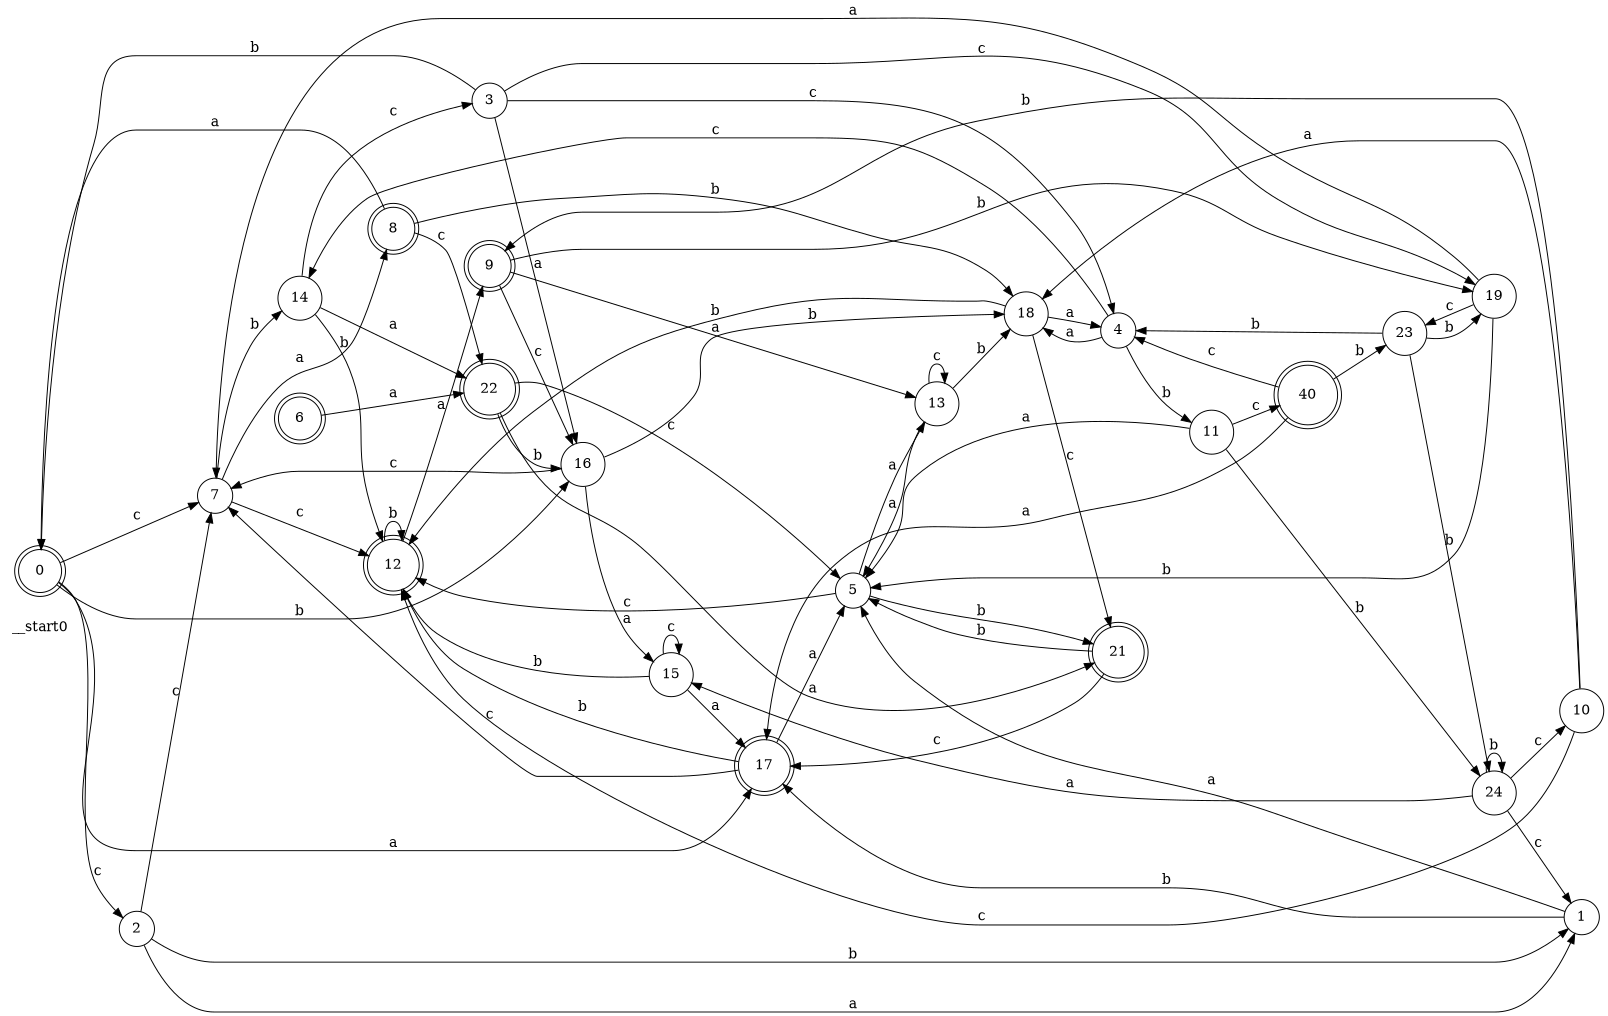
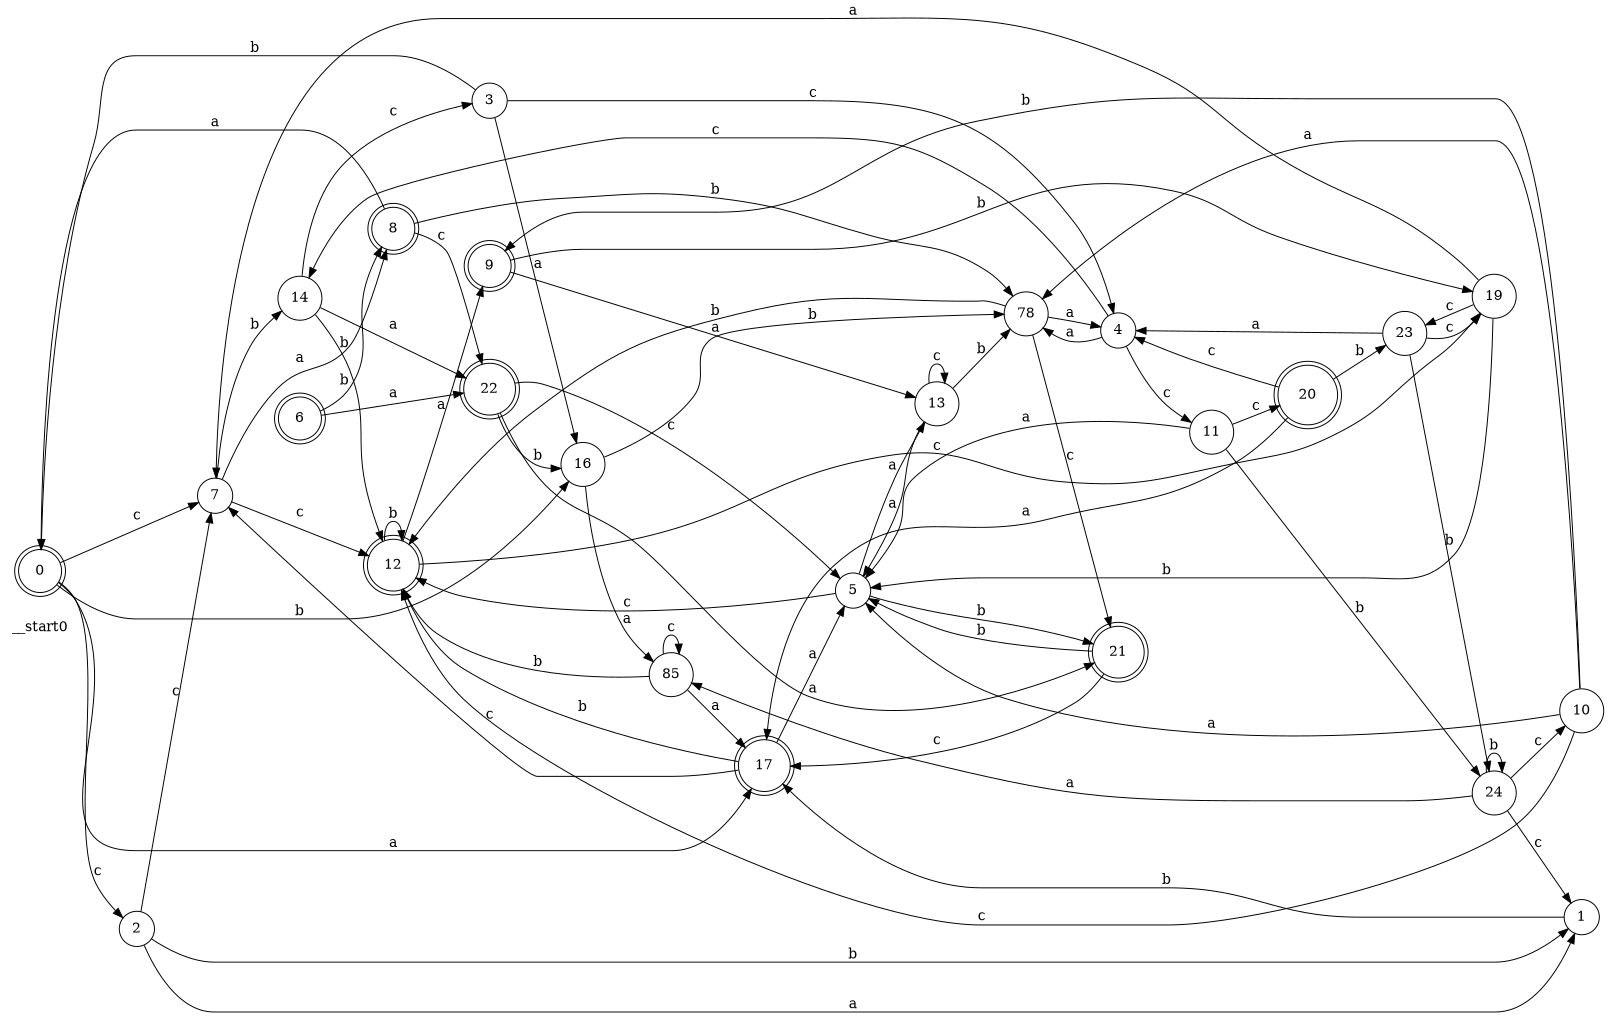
edge "3" -> "19": now "12" -> "19"
node "18": label "18" -> "78"
edge "23" -> "4": label "b" -> "a"
edge "23" -> "19": label "b" -> "c"
edge "6" -> "8": added, label "b"
edge "9" -> "16": removed, label "c"
edge "4" -> "11": label "b" -> "c"
node "40": label "40" -> "20"
edge "16" -> "7": removed, label "c"
node "15": label "15" -> "85"
edge "1" -> "5": now "10" -> "5"
